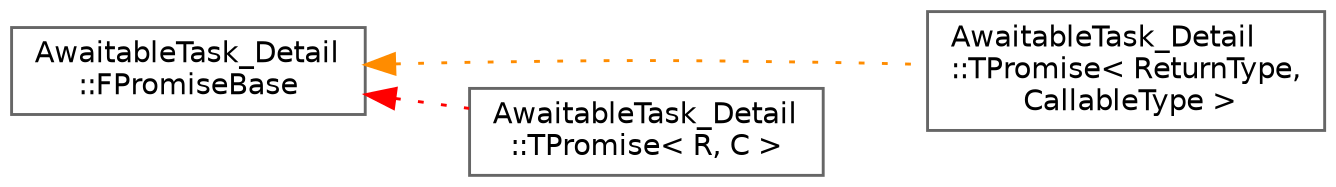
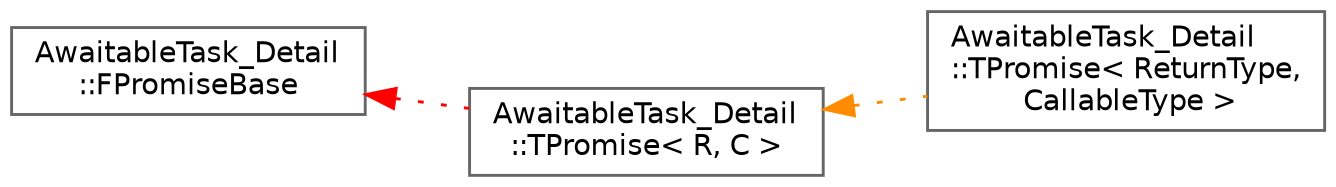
edge "AwaitableTask_Detail ::TPromise< ReturnType, CallableType >" -> "AwaitableTask_Detail ::FPromiseBase": now "AwaitableTask_Detail ::TPromise< ReturnType, CallableType >" -> "AwaitableTask_Detail ::TPromise< R, C >"
